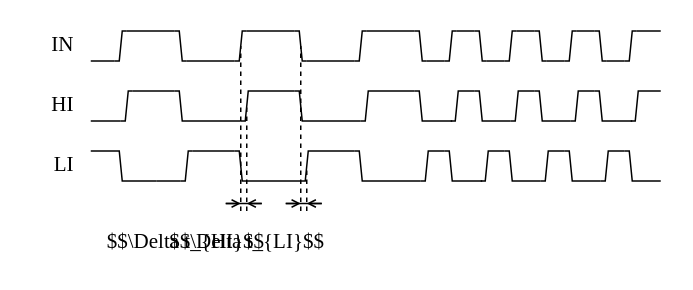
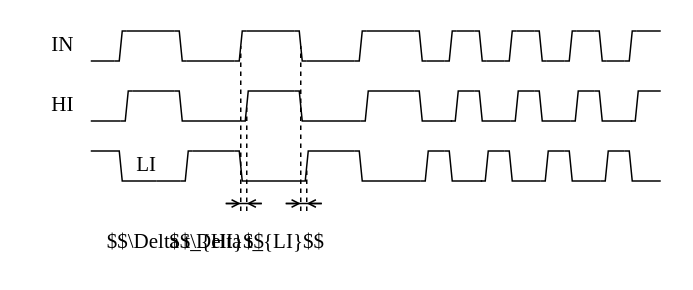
node "LI": moved (53, 166) -> (136, 166)
